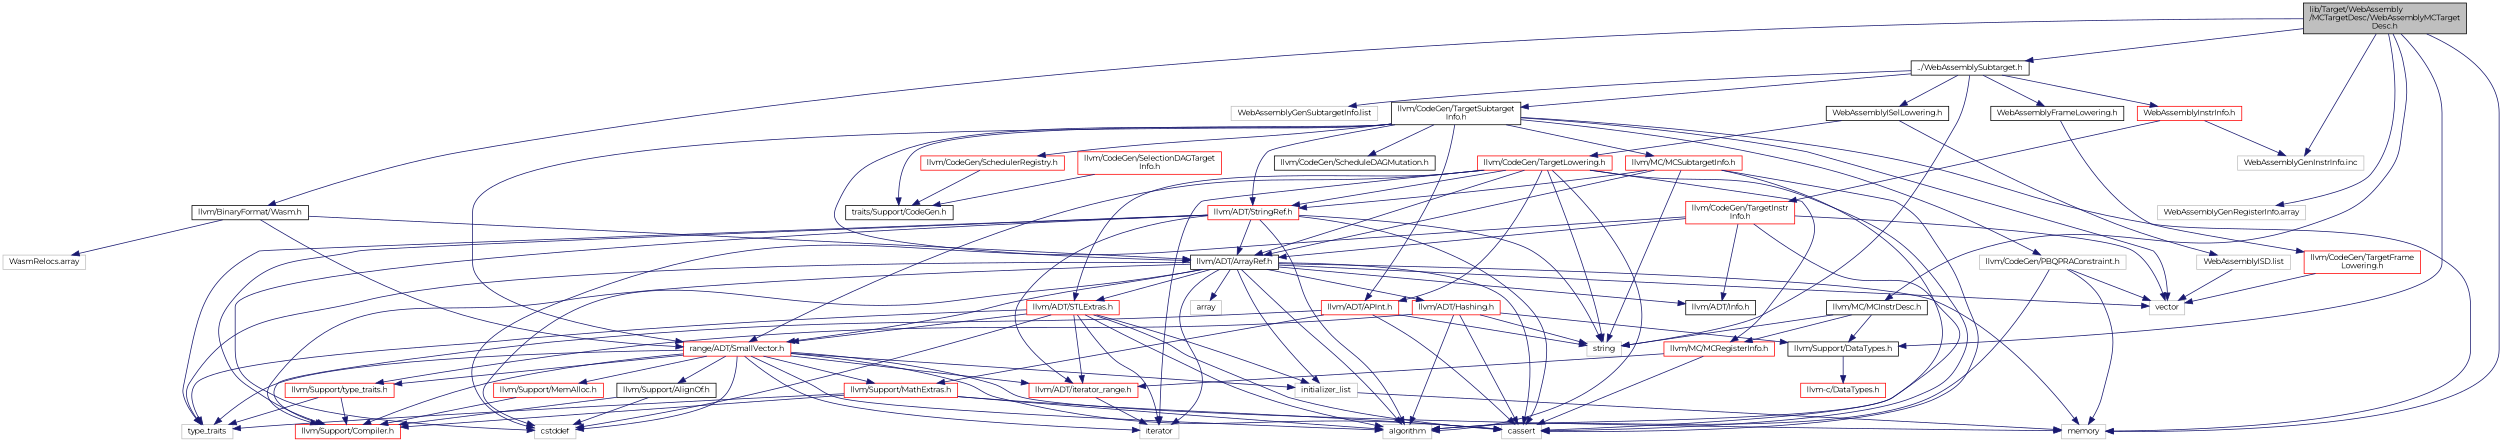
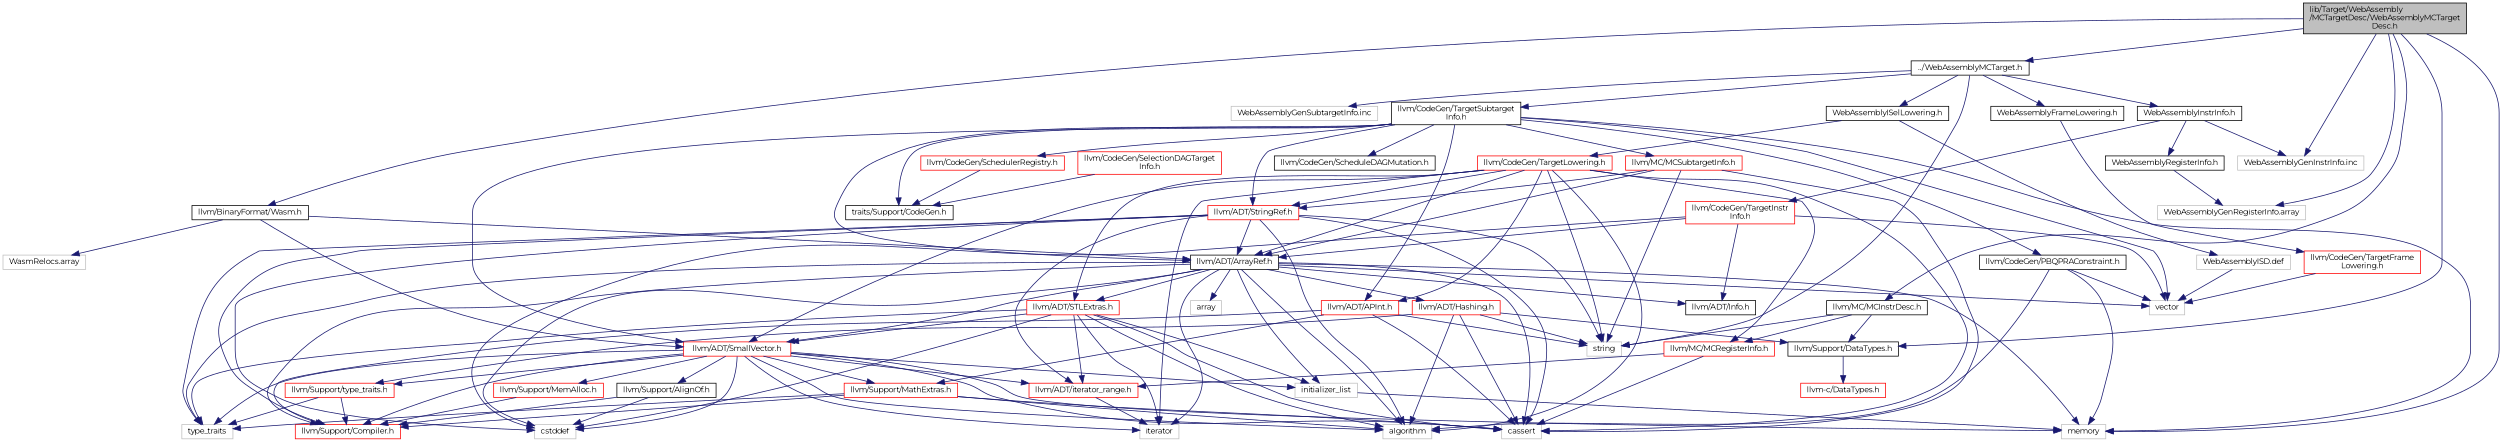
node "../WebAssemblySubtarget.h": label "../WebAssemblySubtarget.h" -> "../WebAssemblyMCTarget.h"
node "WebAssemblyGenSubtargetInfo.list": label "WebAssemblyGenSubtargetInfo.list" -> "WebAssemblyGenSubtargetInfo.inc"
node "WebAssemblyInstrInfo.h": color red -> black
node "WebAssemblyRegisterInfo.h": added
node "llvm/CodeGen/PBQPRAConstraint.h": color grey75 -> black
node "WebAssemblyISD.list": label "WebAssemblyISD.list" -> "WebAssemblyISD.def"
node "range/ADT/SmallVector.h": label "range/ADT/SmallVector.h" -> "llvm/ADT/SmallVector.h"
edge "llvm/MC/MCSubtargetInfo.h" -> "algorithm": removed
edge "llvm/CodeGen/TargetInstr Info.h" -> "cassert": removed
